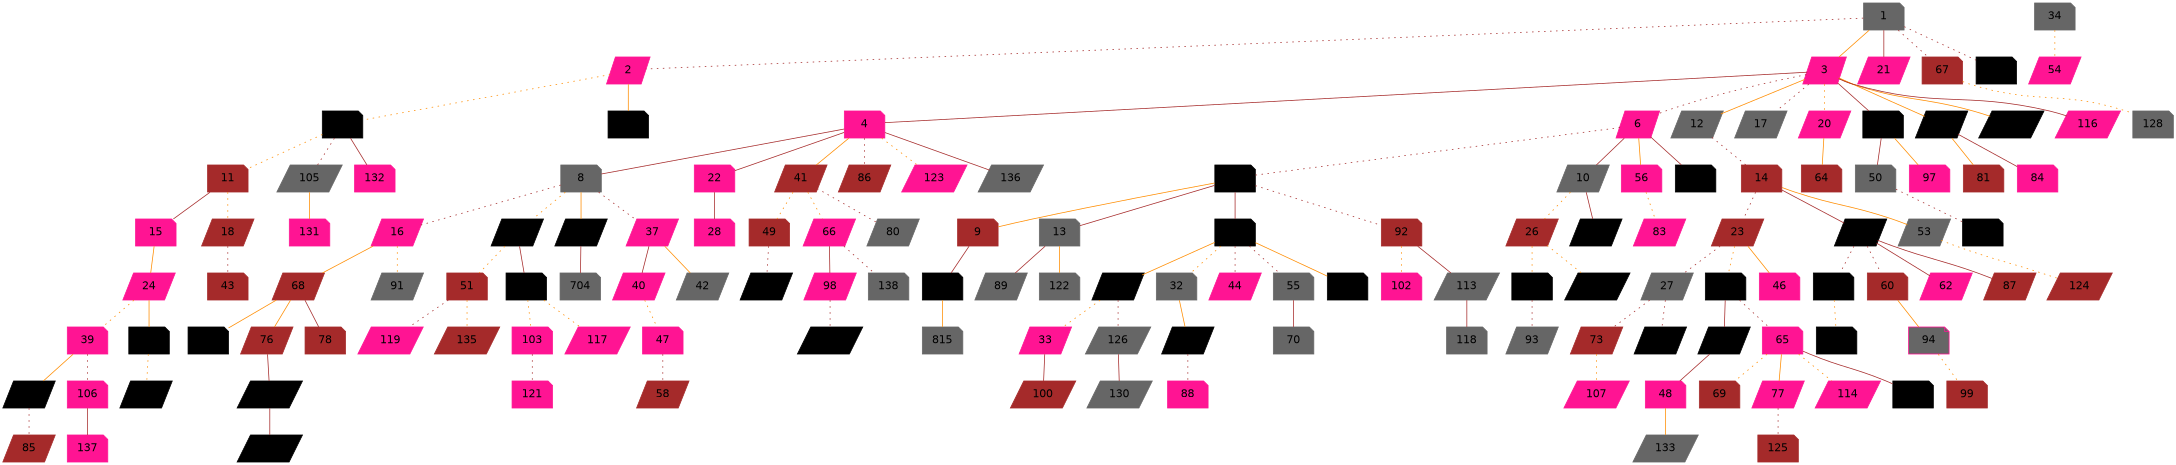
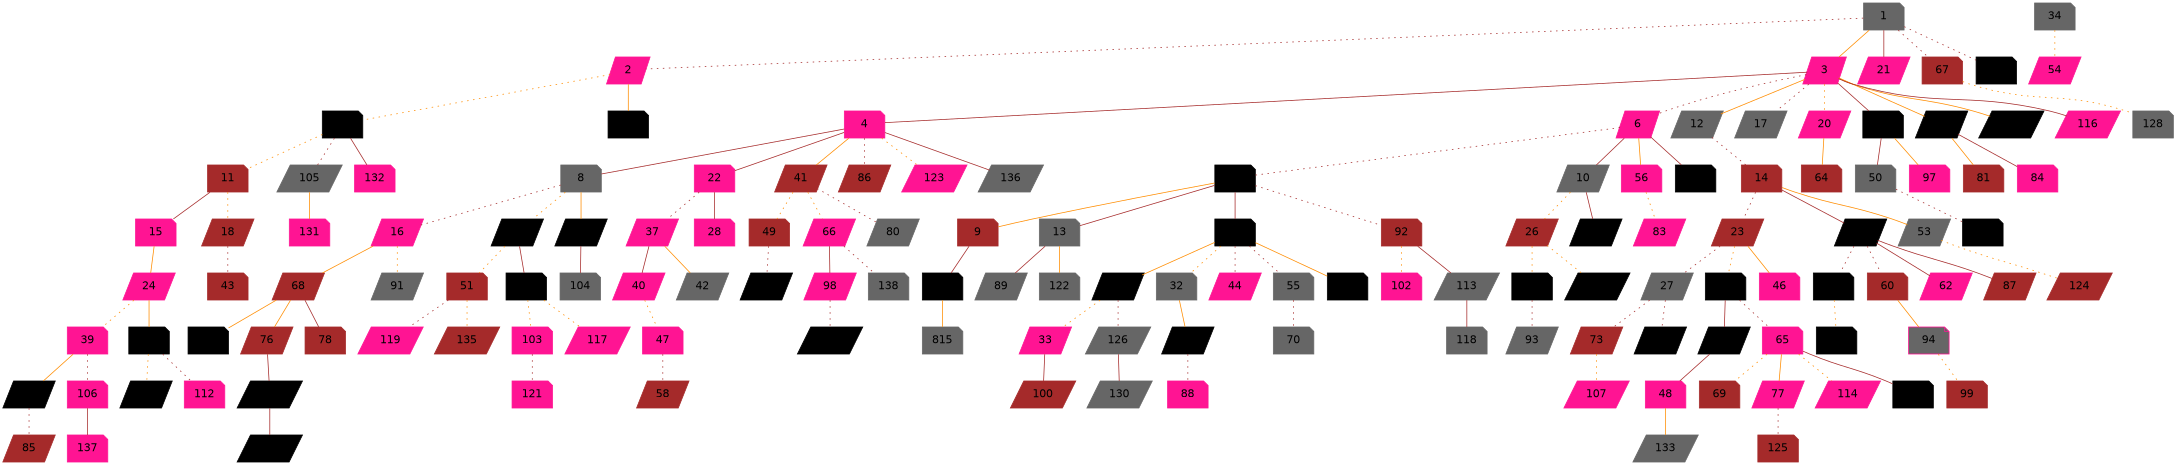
edge "8" -- "37": now "22" -- "37"
node "704": label "704" -> "104"
edge "55" -- "70": style solid -> dotted
node "112": added
